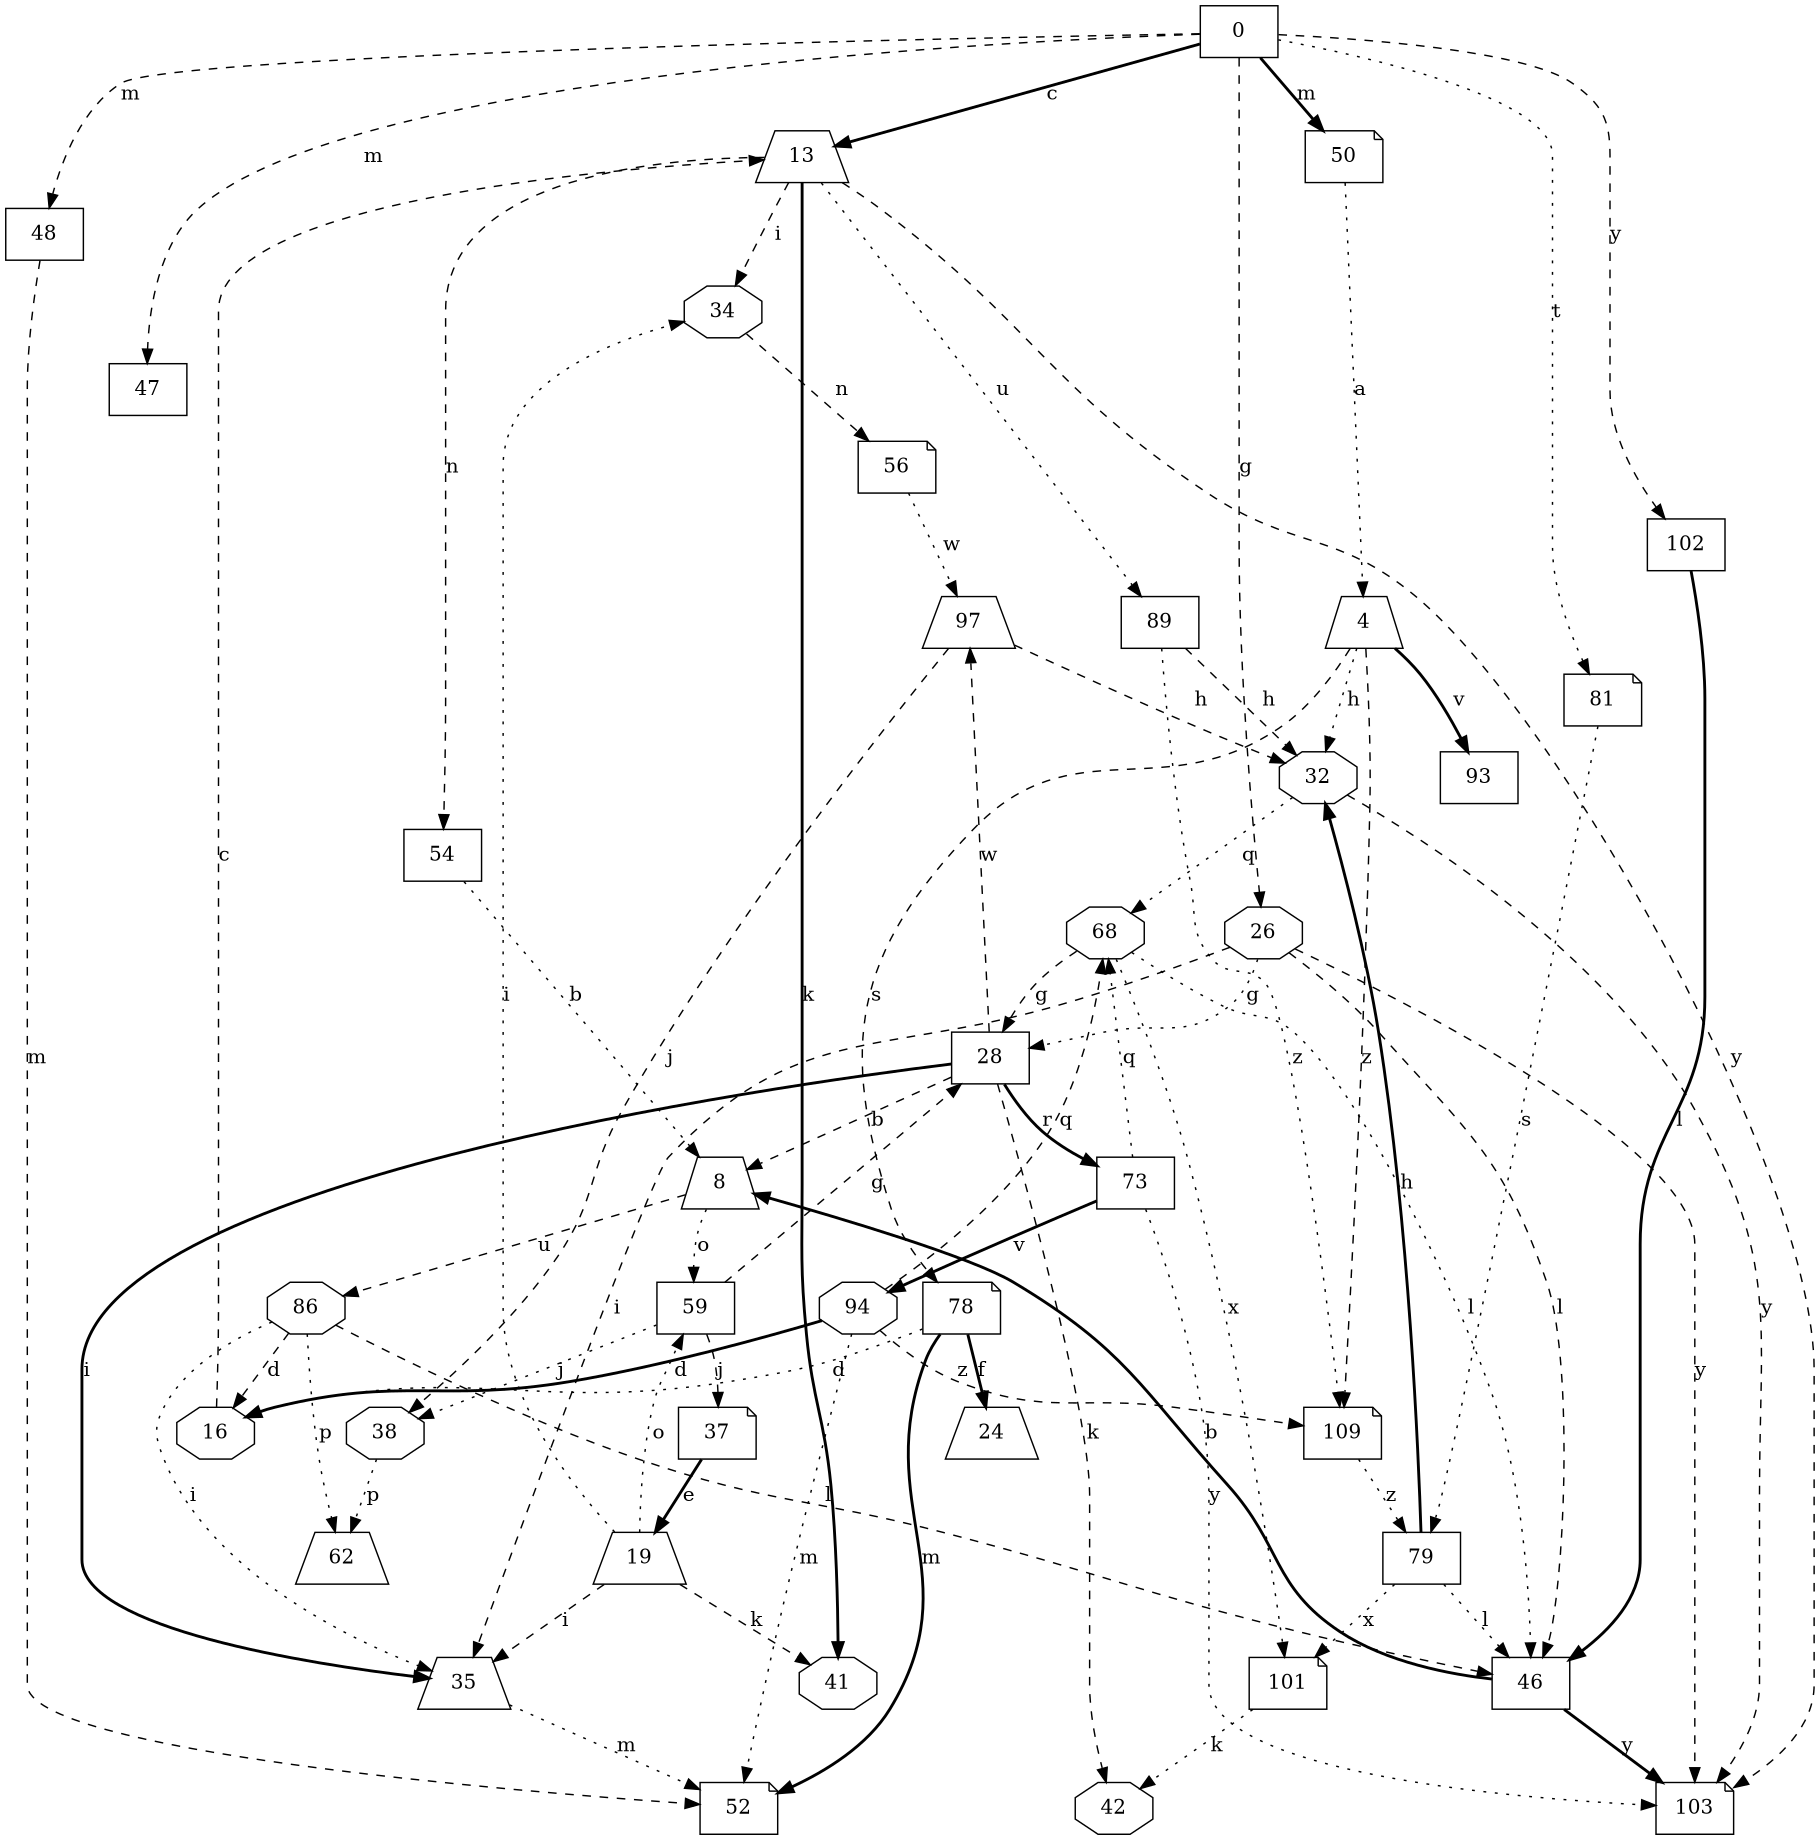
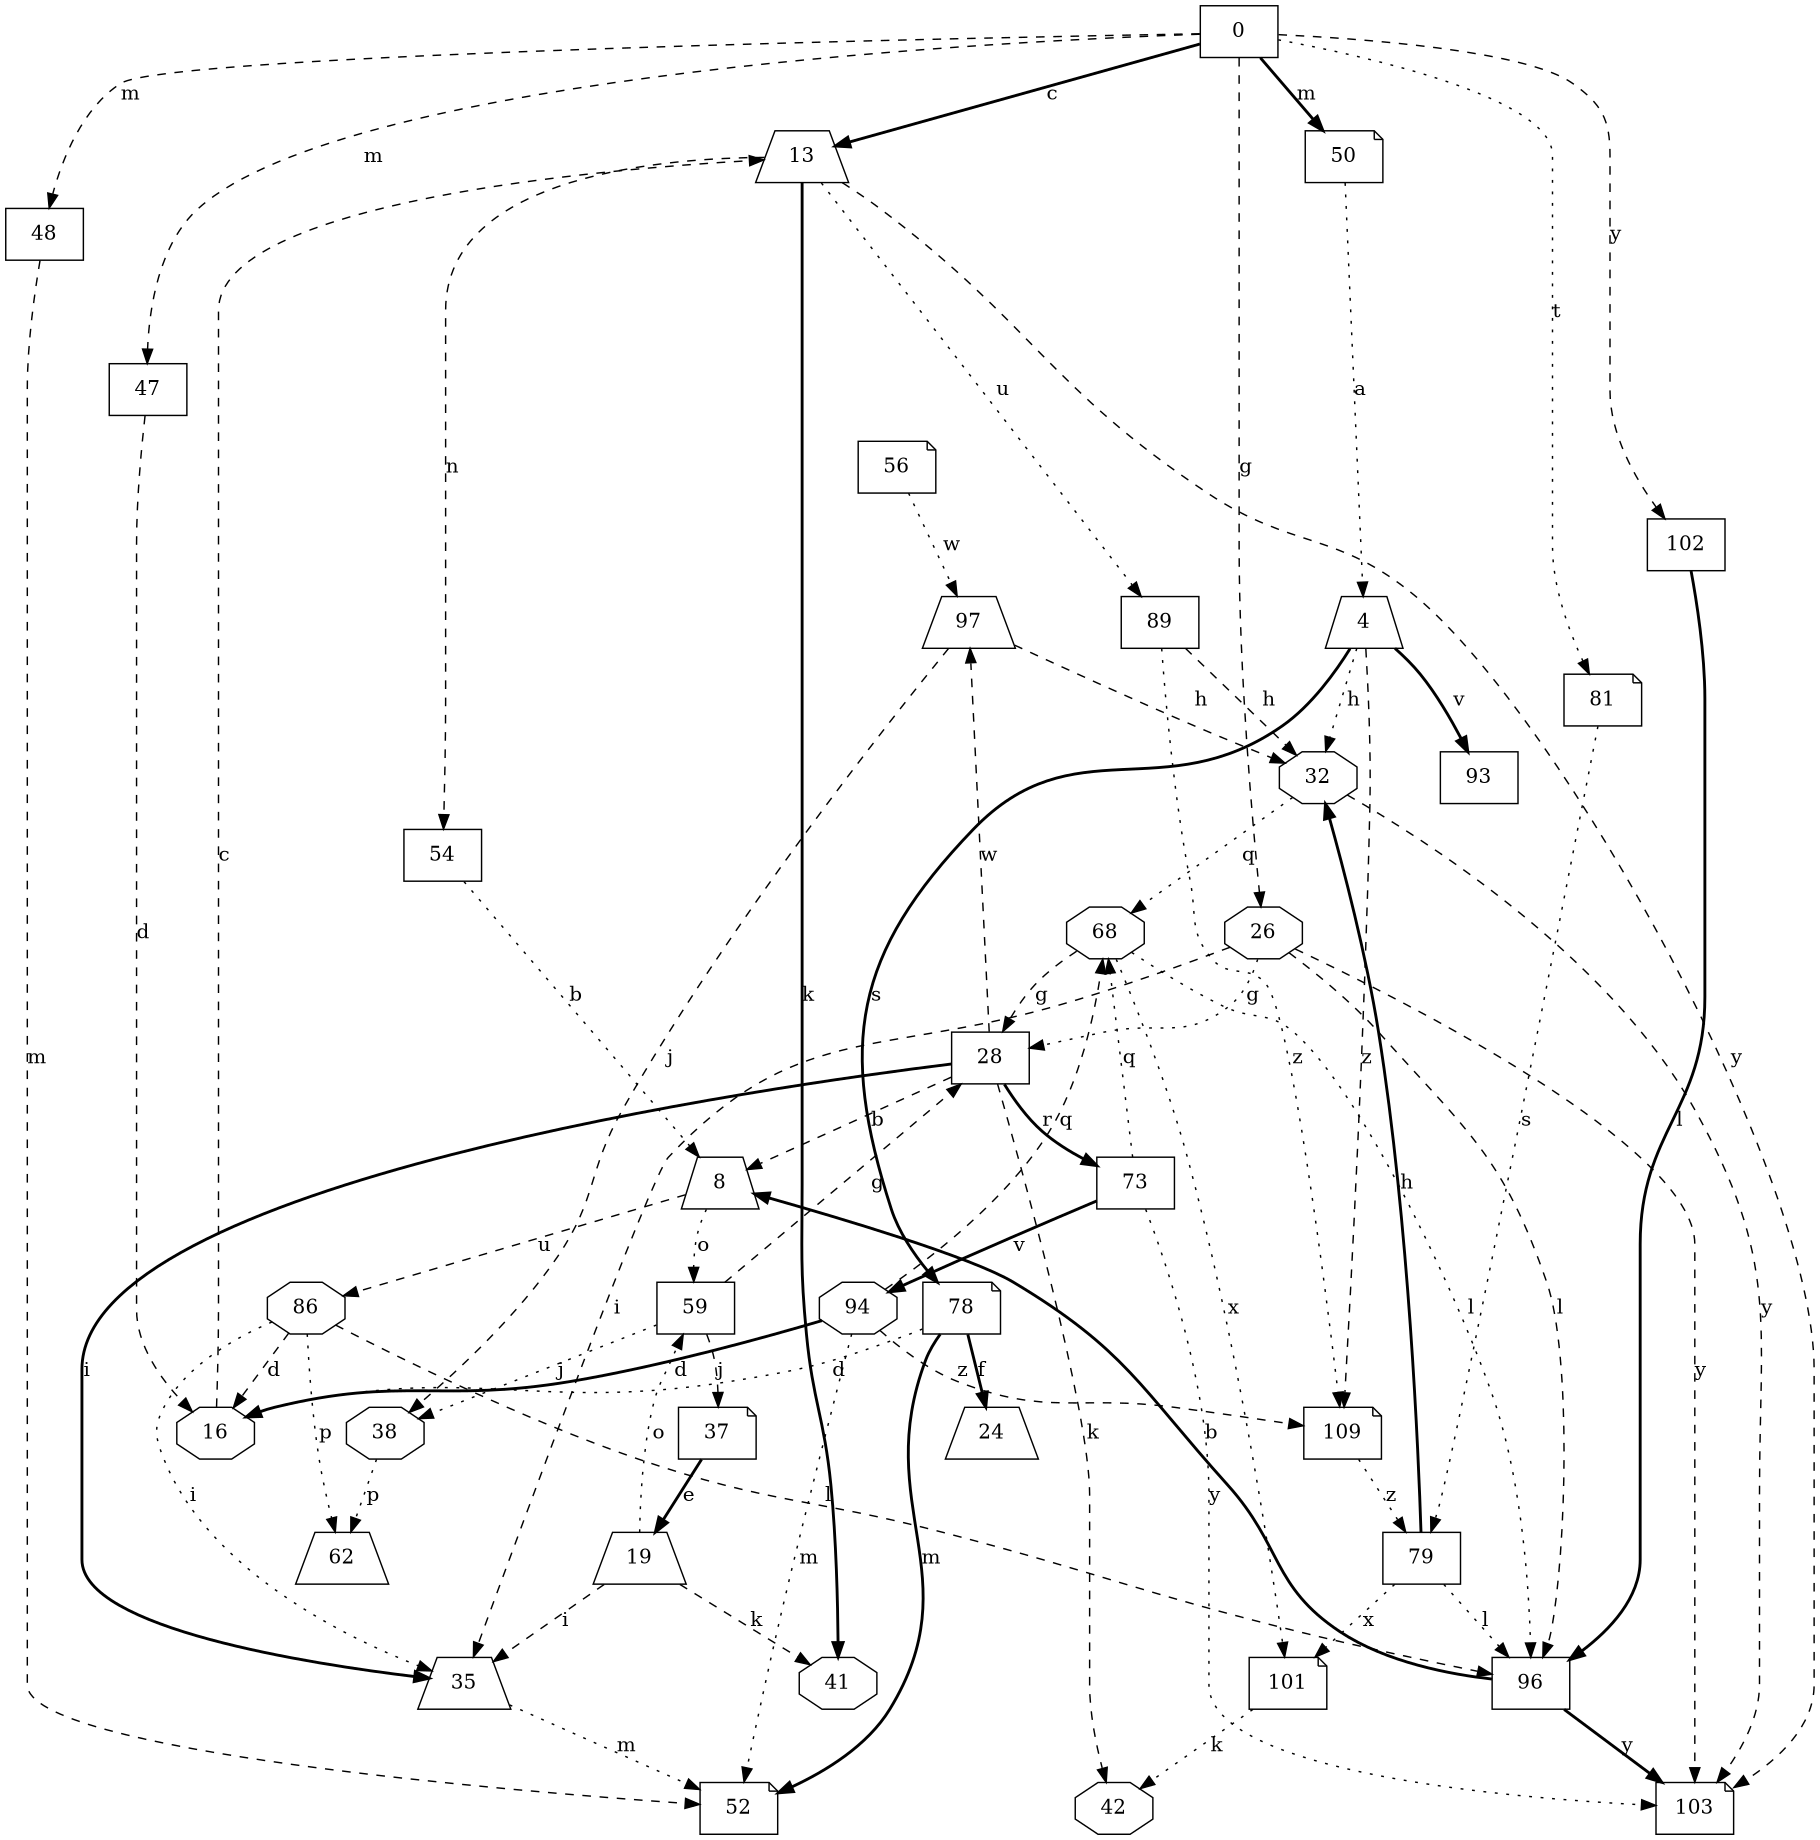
node "34": removed
edge "4" -> "78": style dashed -> bold
edge "47" -> "16": added, label "d"
node "46": label "46" -> "96"
